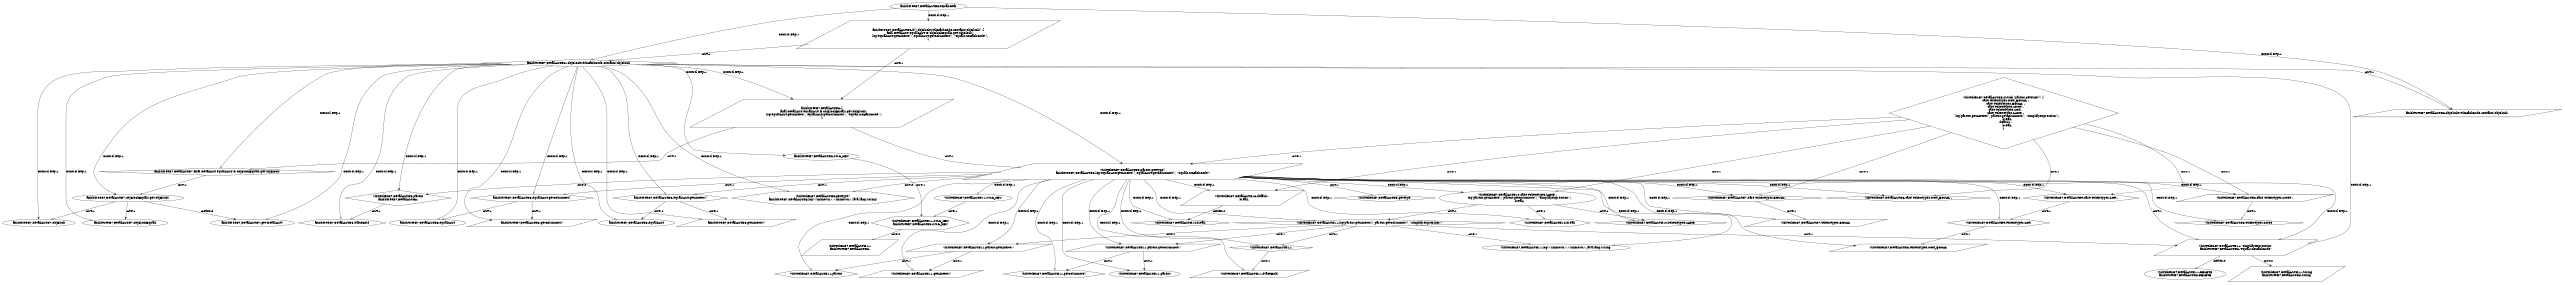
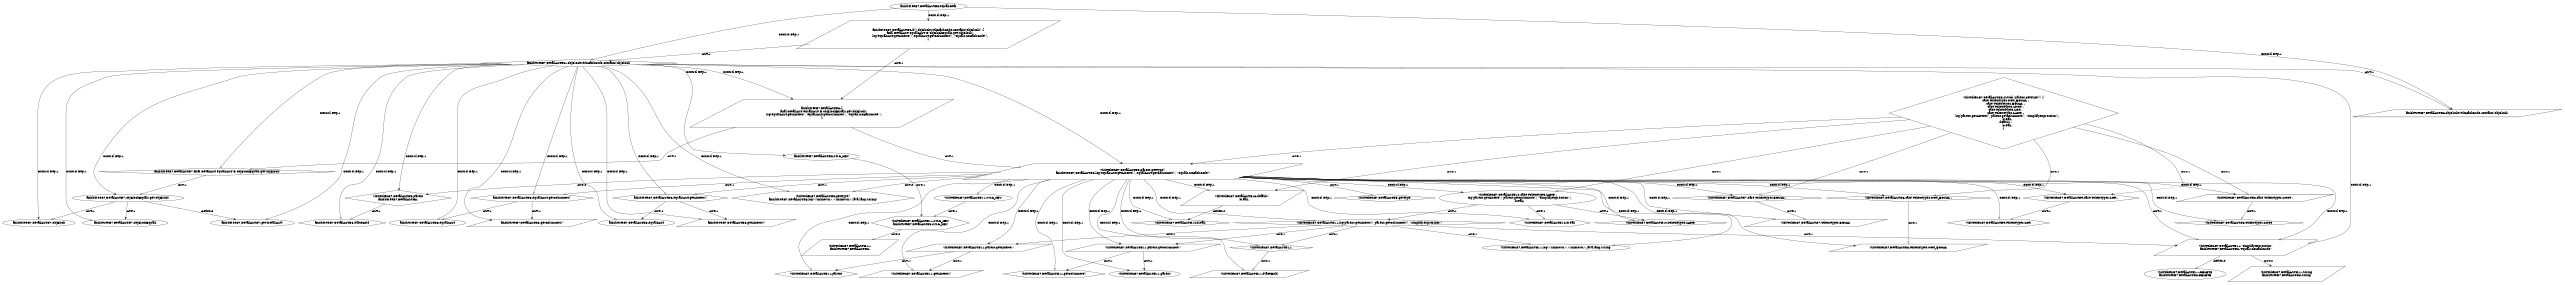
edge "visitToken#?,DetailAST#9:TokenTypes.LOR" -> "visitToken#?,DetailAST#6:TokenTypes.NOT_EQUAL": now "visitToken#?,DetailAST#6:case TokenTypes.NOT_EQUAL :" -> "visitToken#?,DetailAST#6:TokenTypes.NOT_EQUAL"
